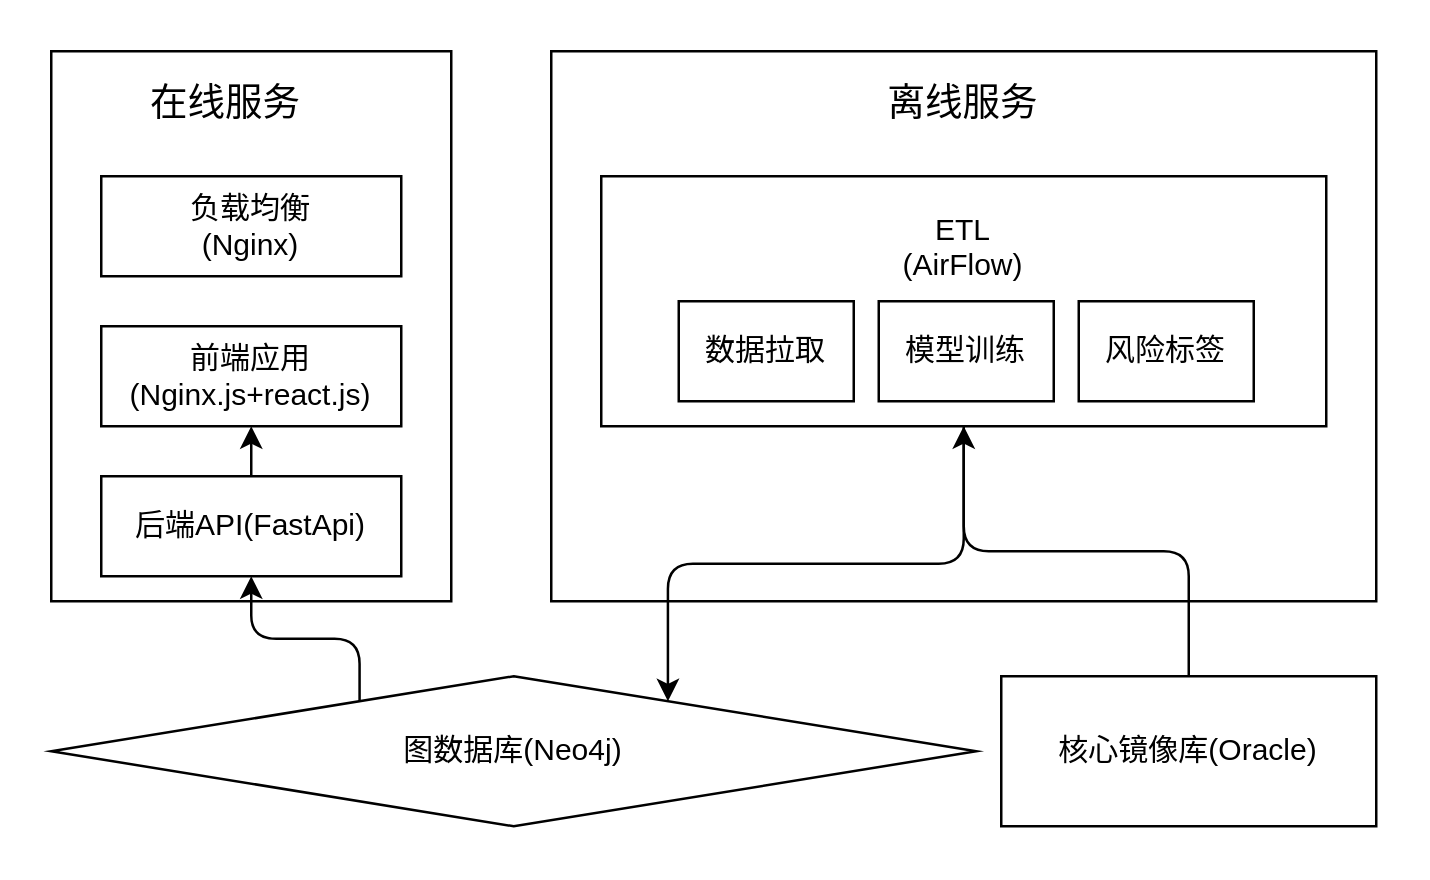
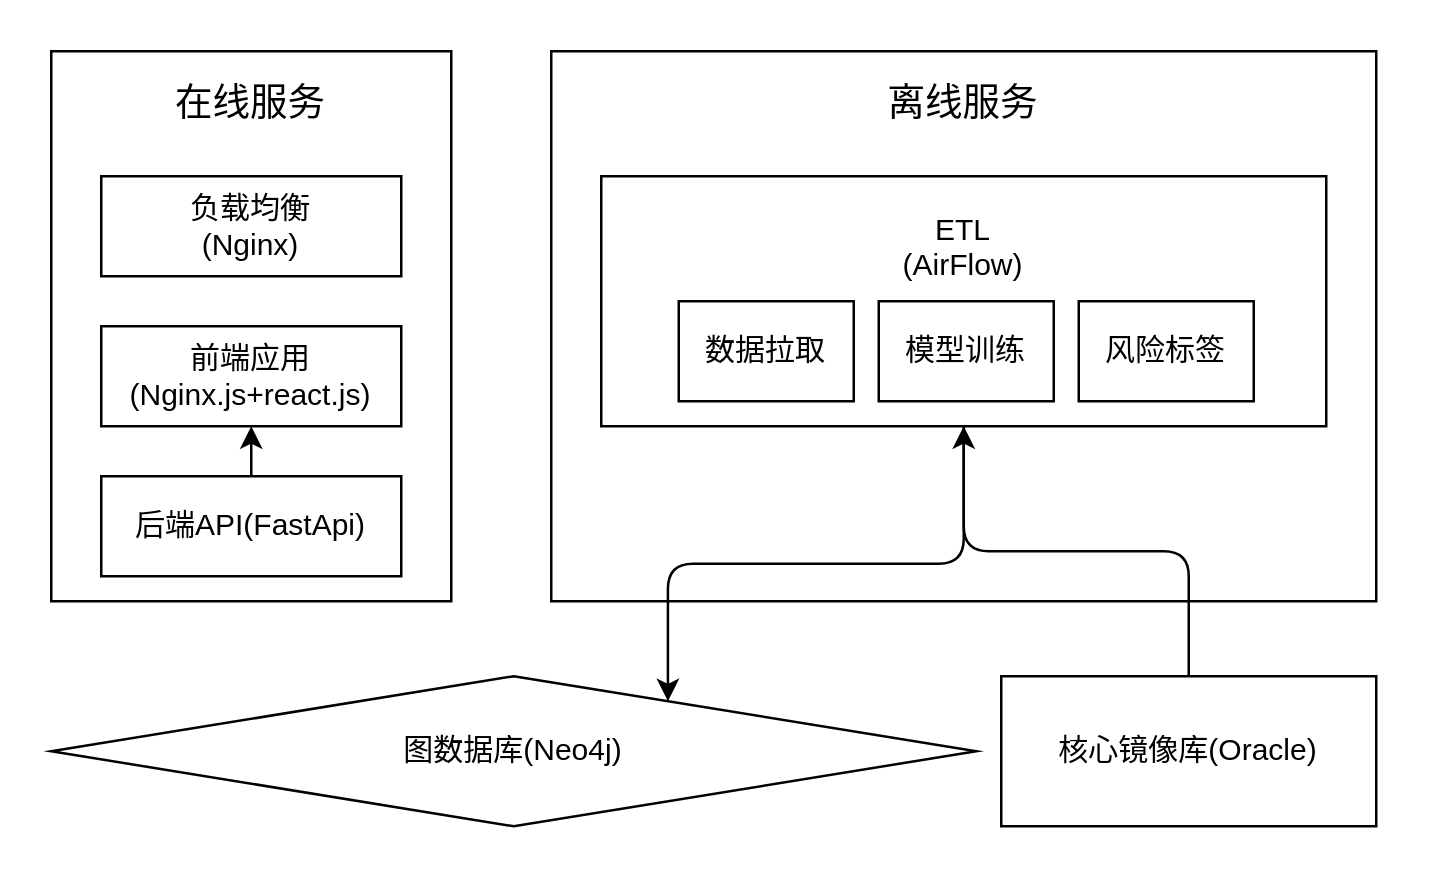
node "在线服务": moved (226, 101) -> (251, 101)
edge "图数据库(Neo4j)" -> "后端API(FastApi)": removed
